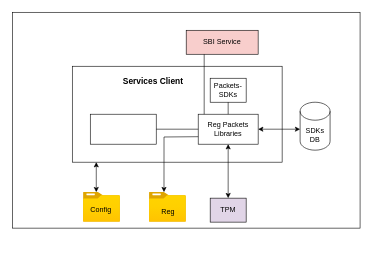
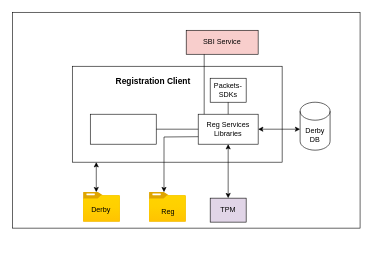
node "Services Client": label "Services Client" -> "Registration Client"
node "Reg Packets Libraries": label "Reg Packets Libraries" -> "Reg Services Libraries"
node "SDKs DB": label "SDKs DB" -> "Derby DB"
node "Config": label "Config" -> "Derby"
